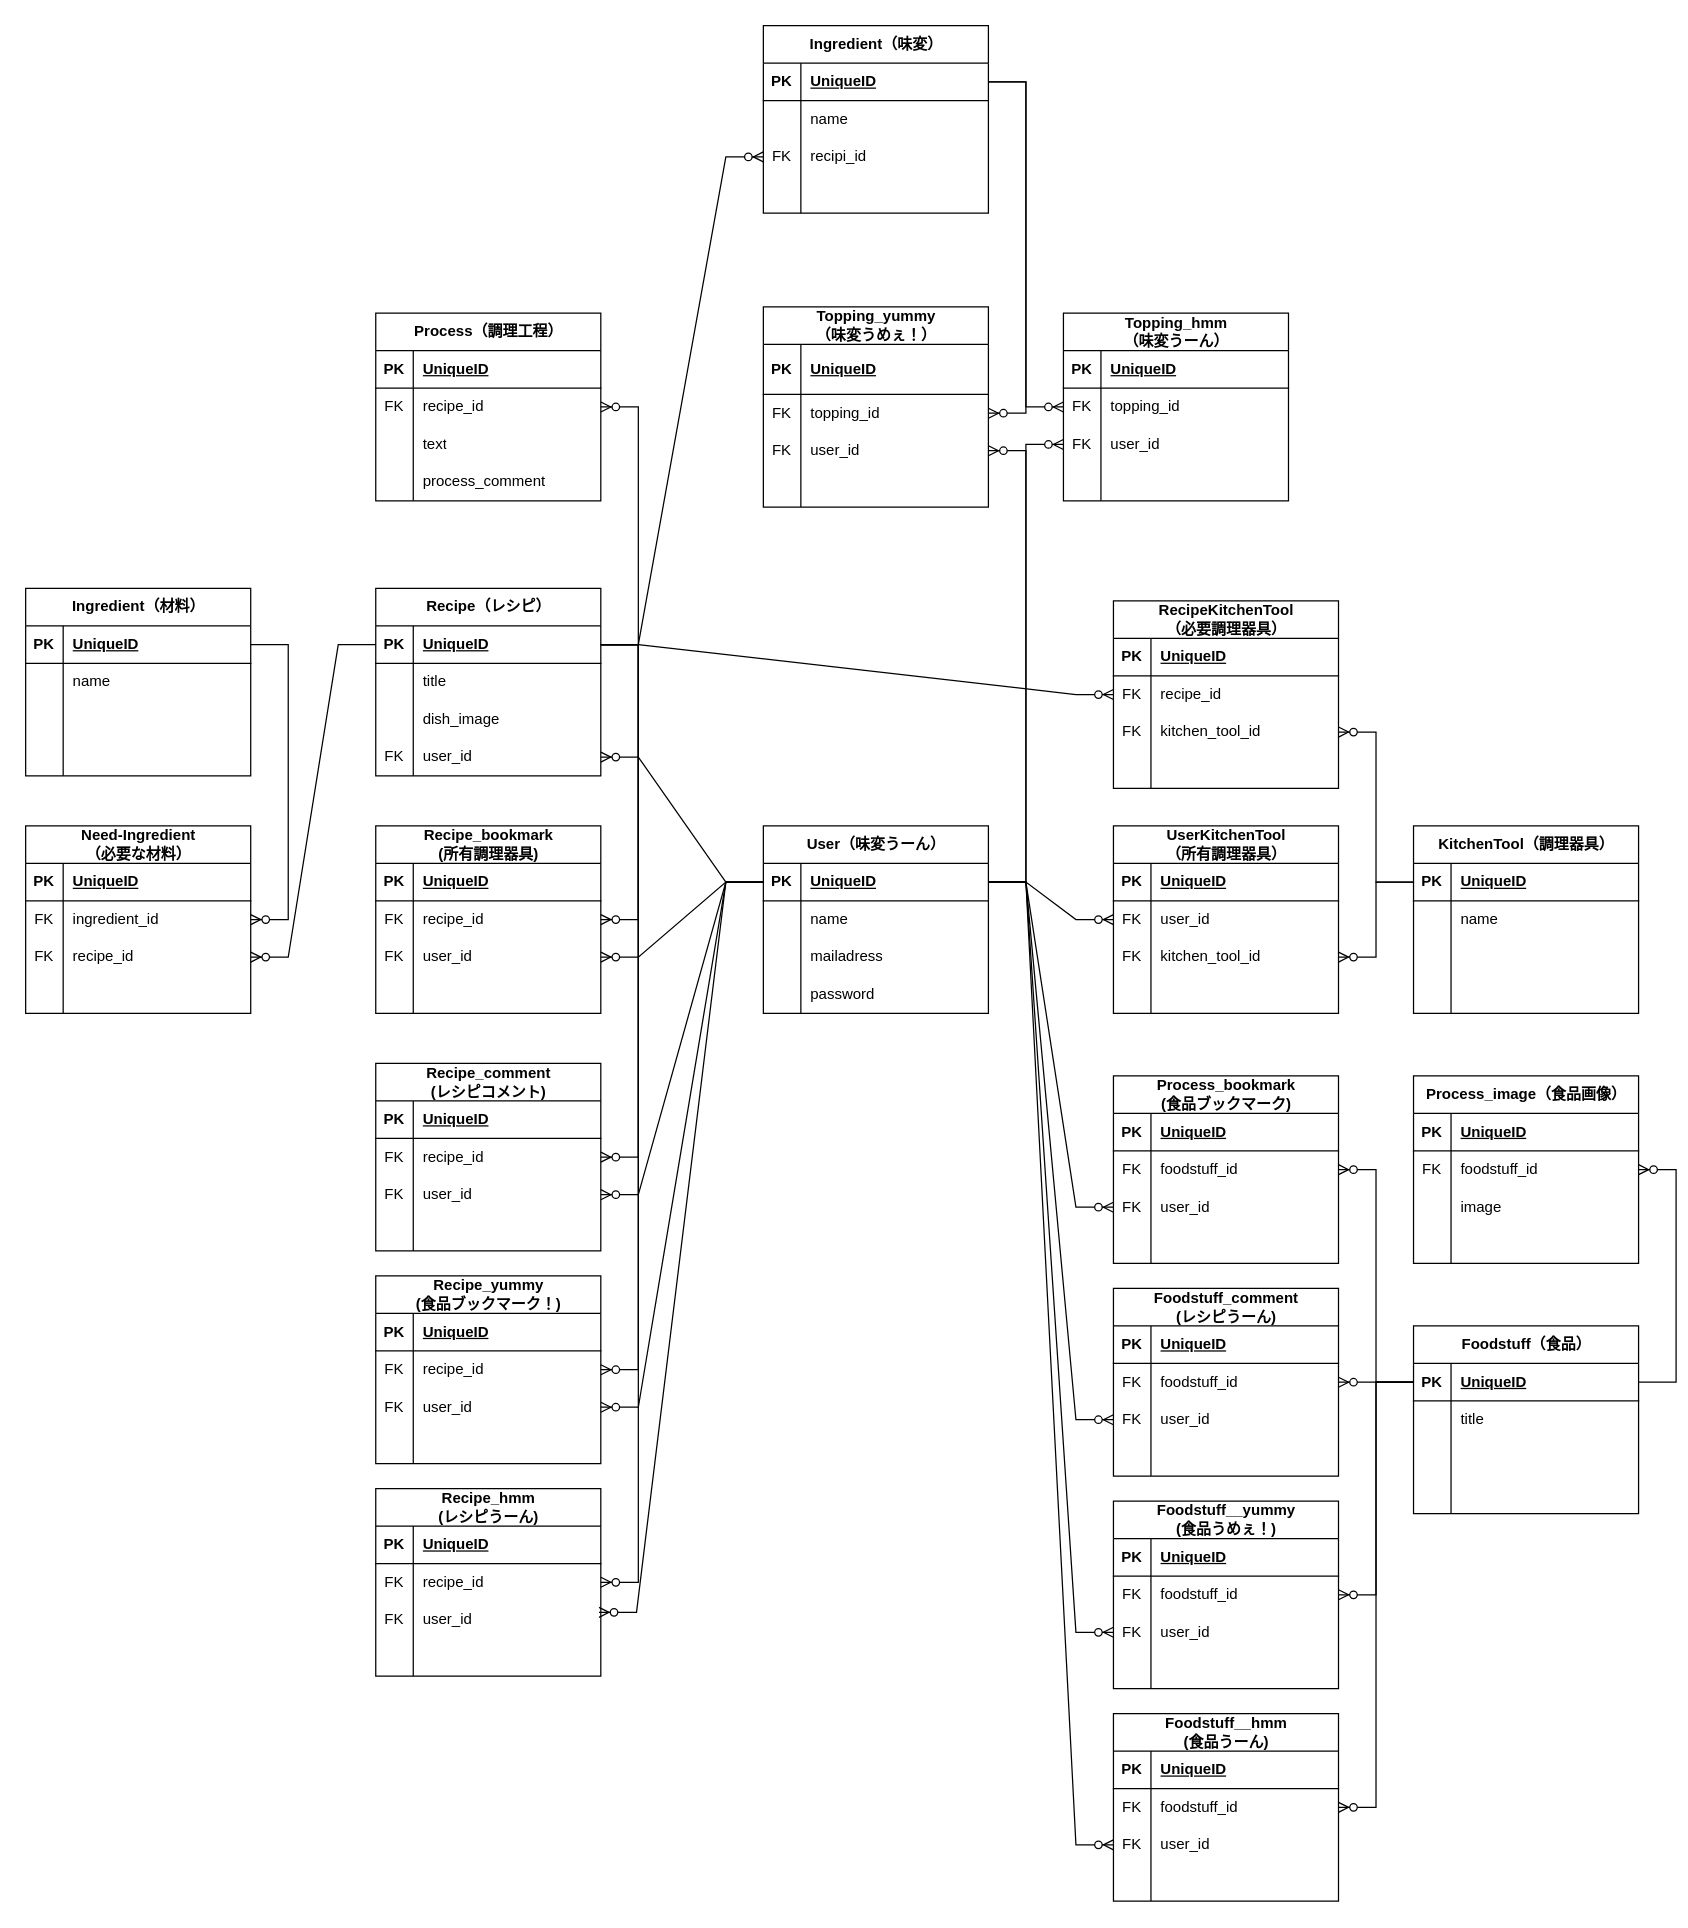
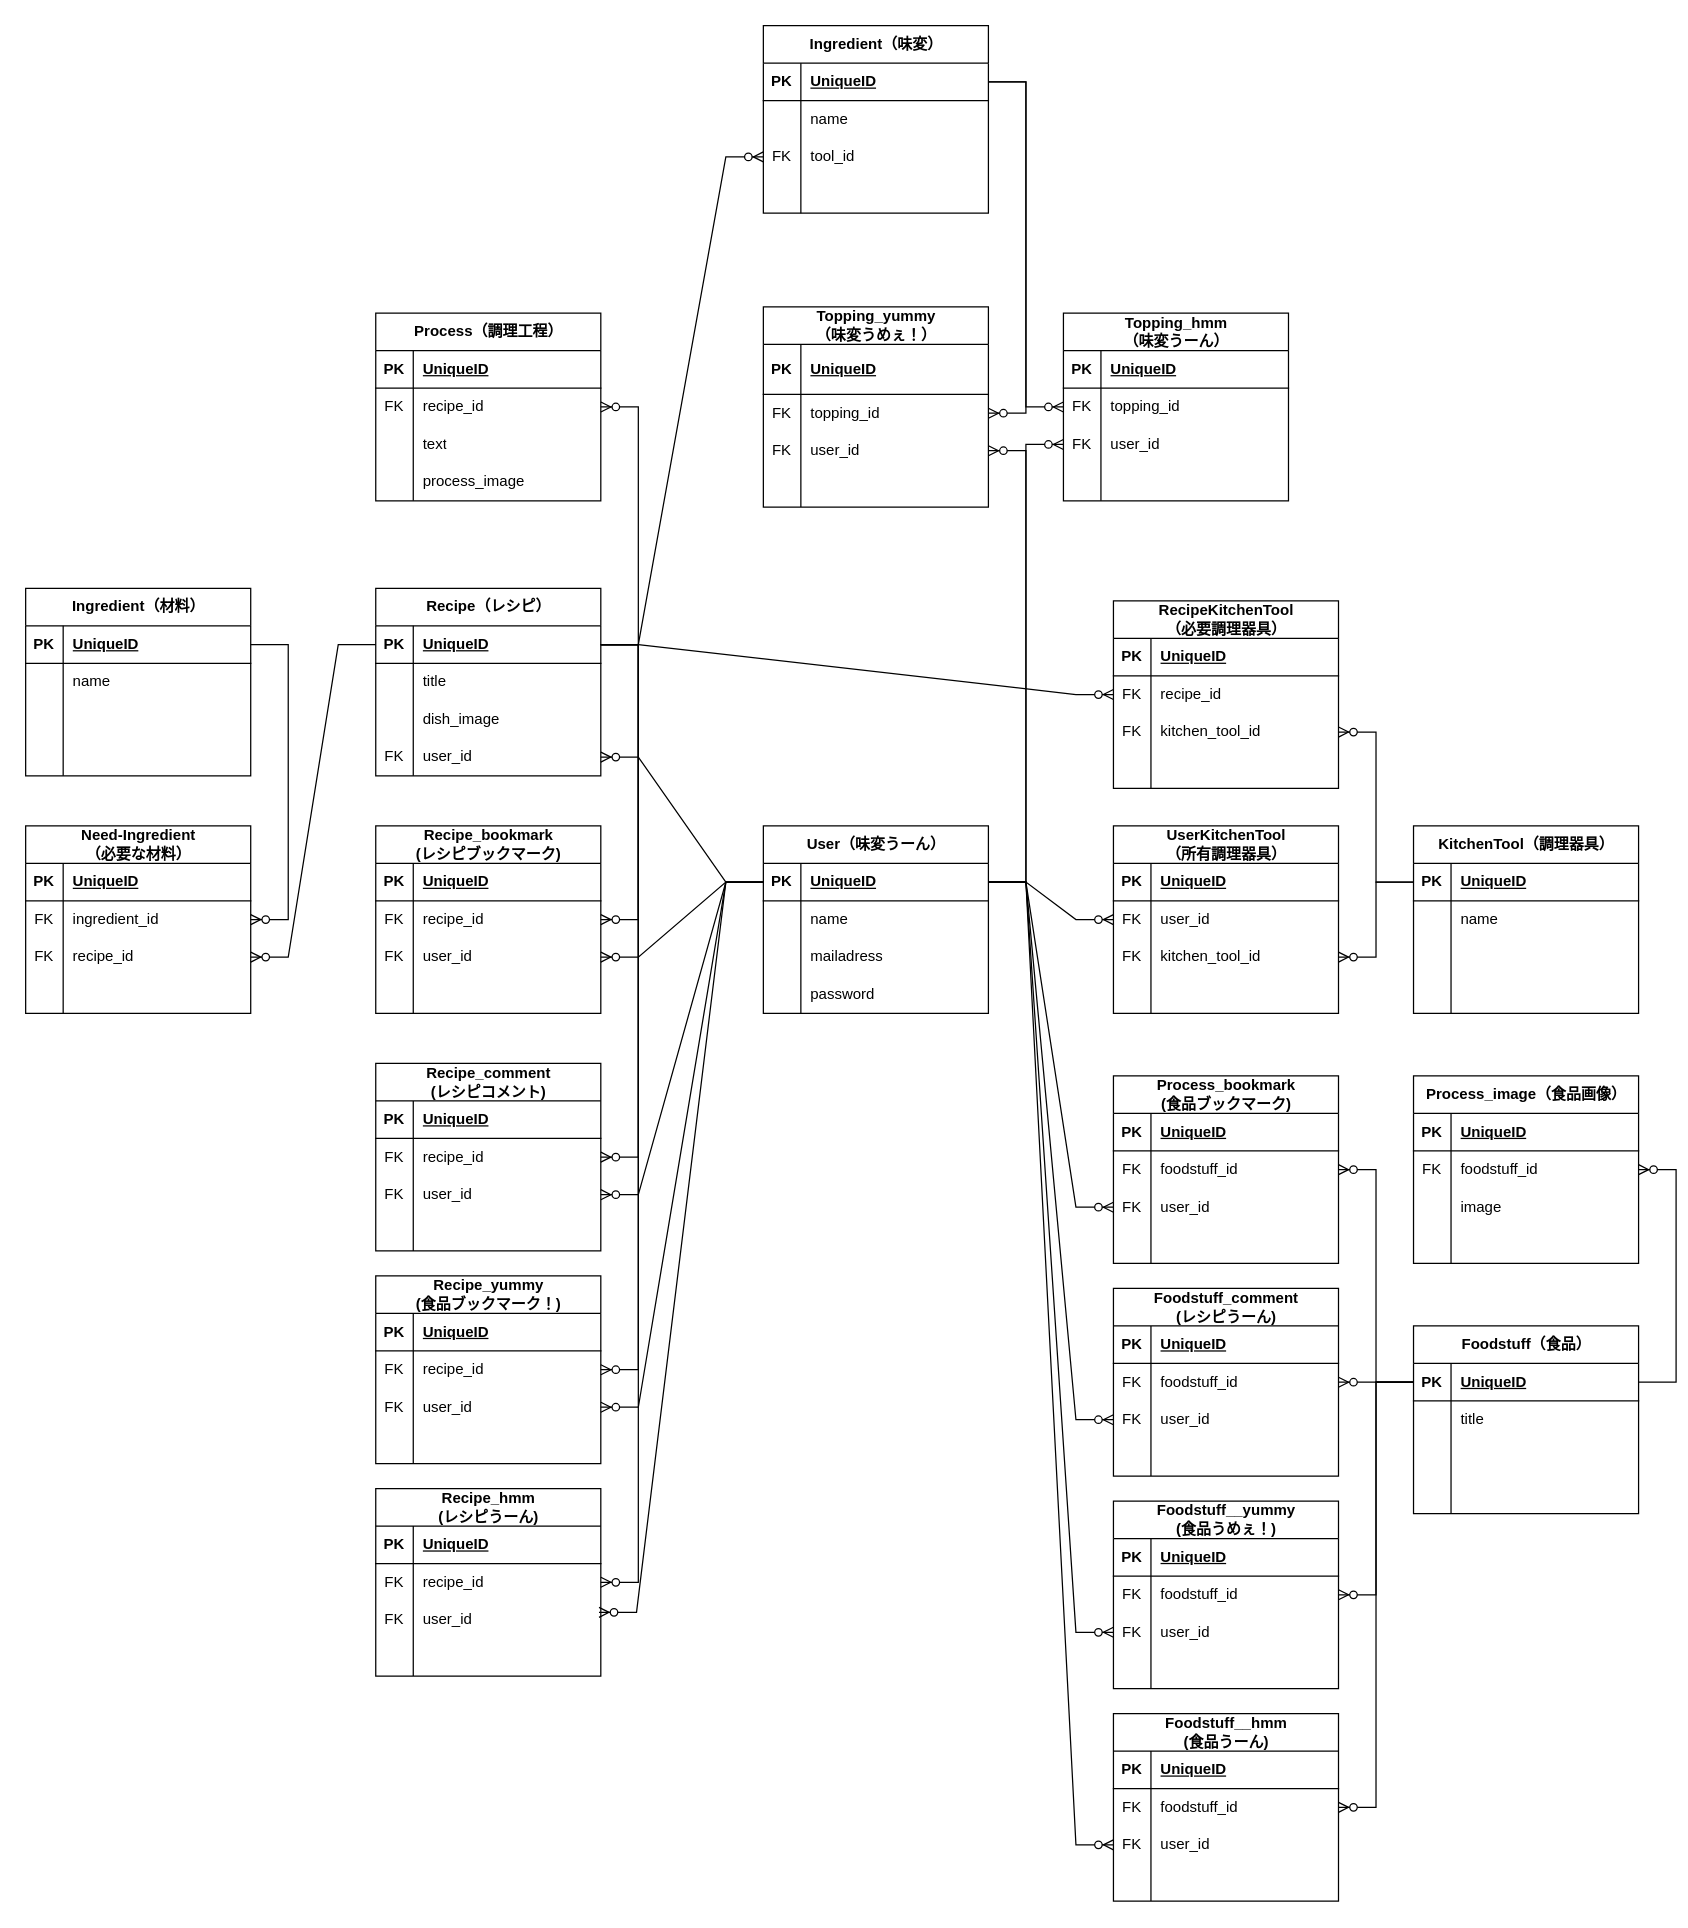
node "recipi_id": label "recipi_id" -> "tool_id"
node "process_comment": label "process_comment" -> "process_image"
node "Recipe_bookmark (所有調理器具)": label "Recipe_bookmark (所有調理器具)" -> "Recipe_bookmark (レシピブックマーク)"
